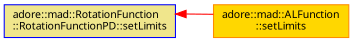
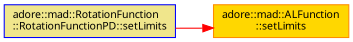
edge "adore::mad::ALFunction ::setLimits" -> "adore::mad::RotationFunction ::RotationFunctionPD::setLimits": reversed
